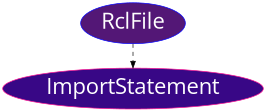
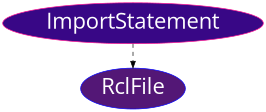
edge "RclFile" -> "ImportStatement": reversed
